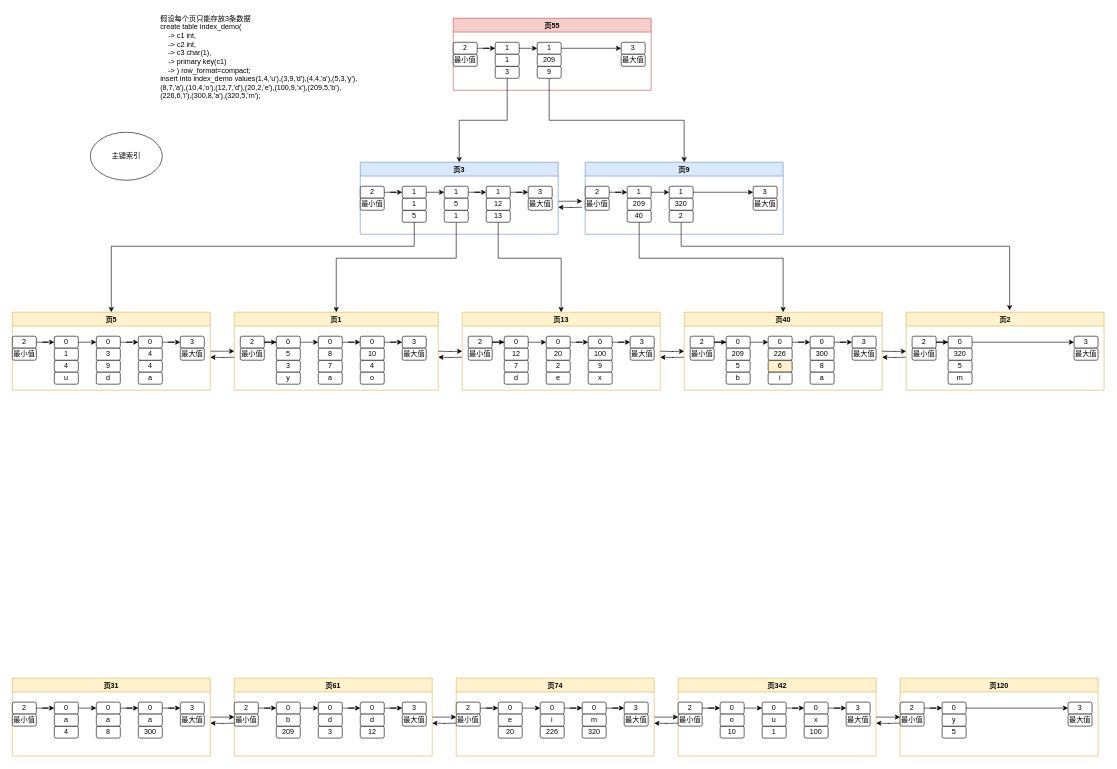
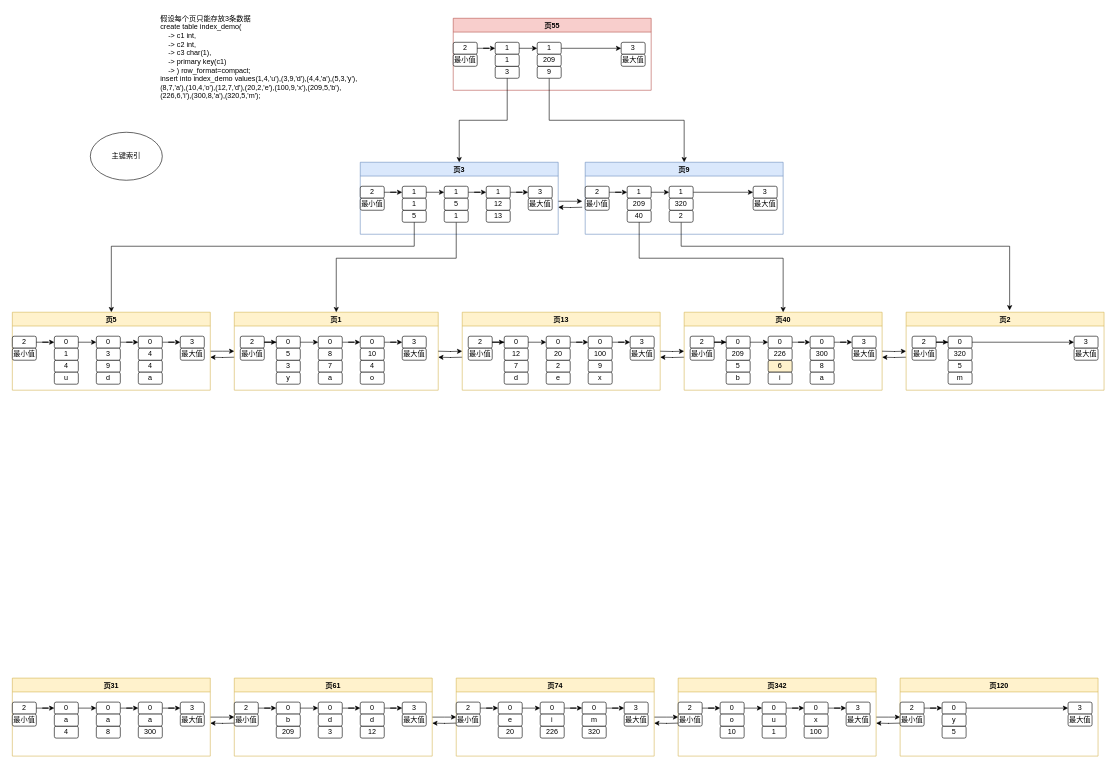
edge "13" -> "页13": removed
